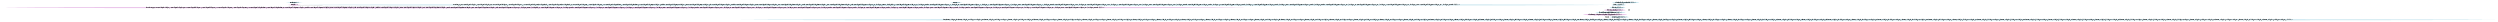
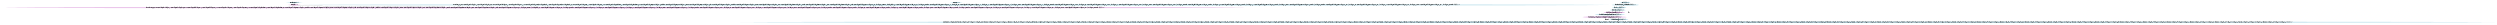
node "index()@@@3@@@['0', '0', '1']": added
